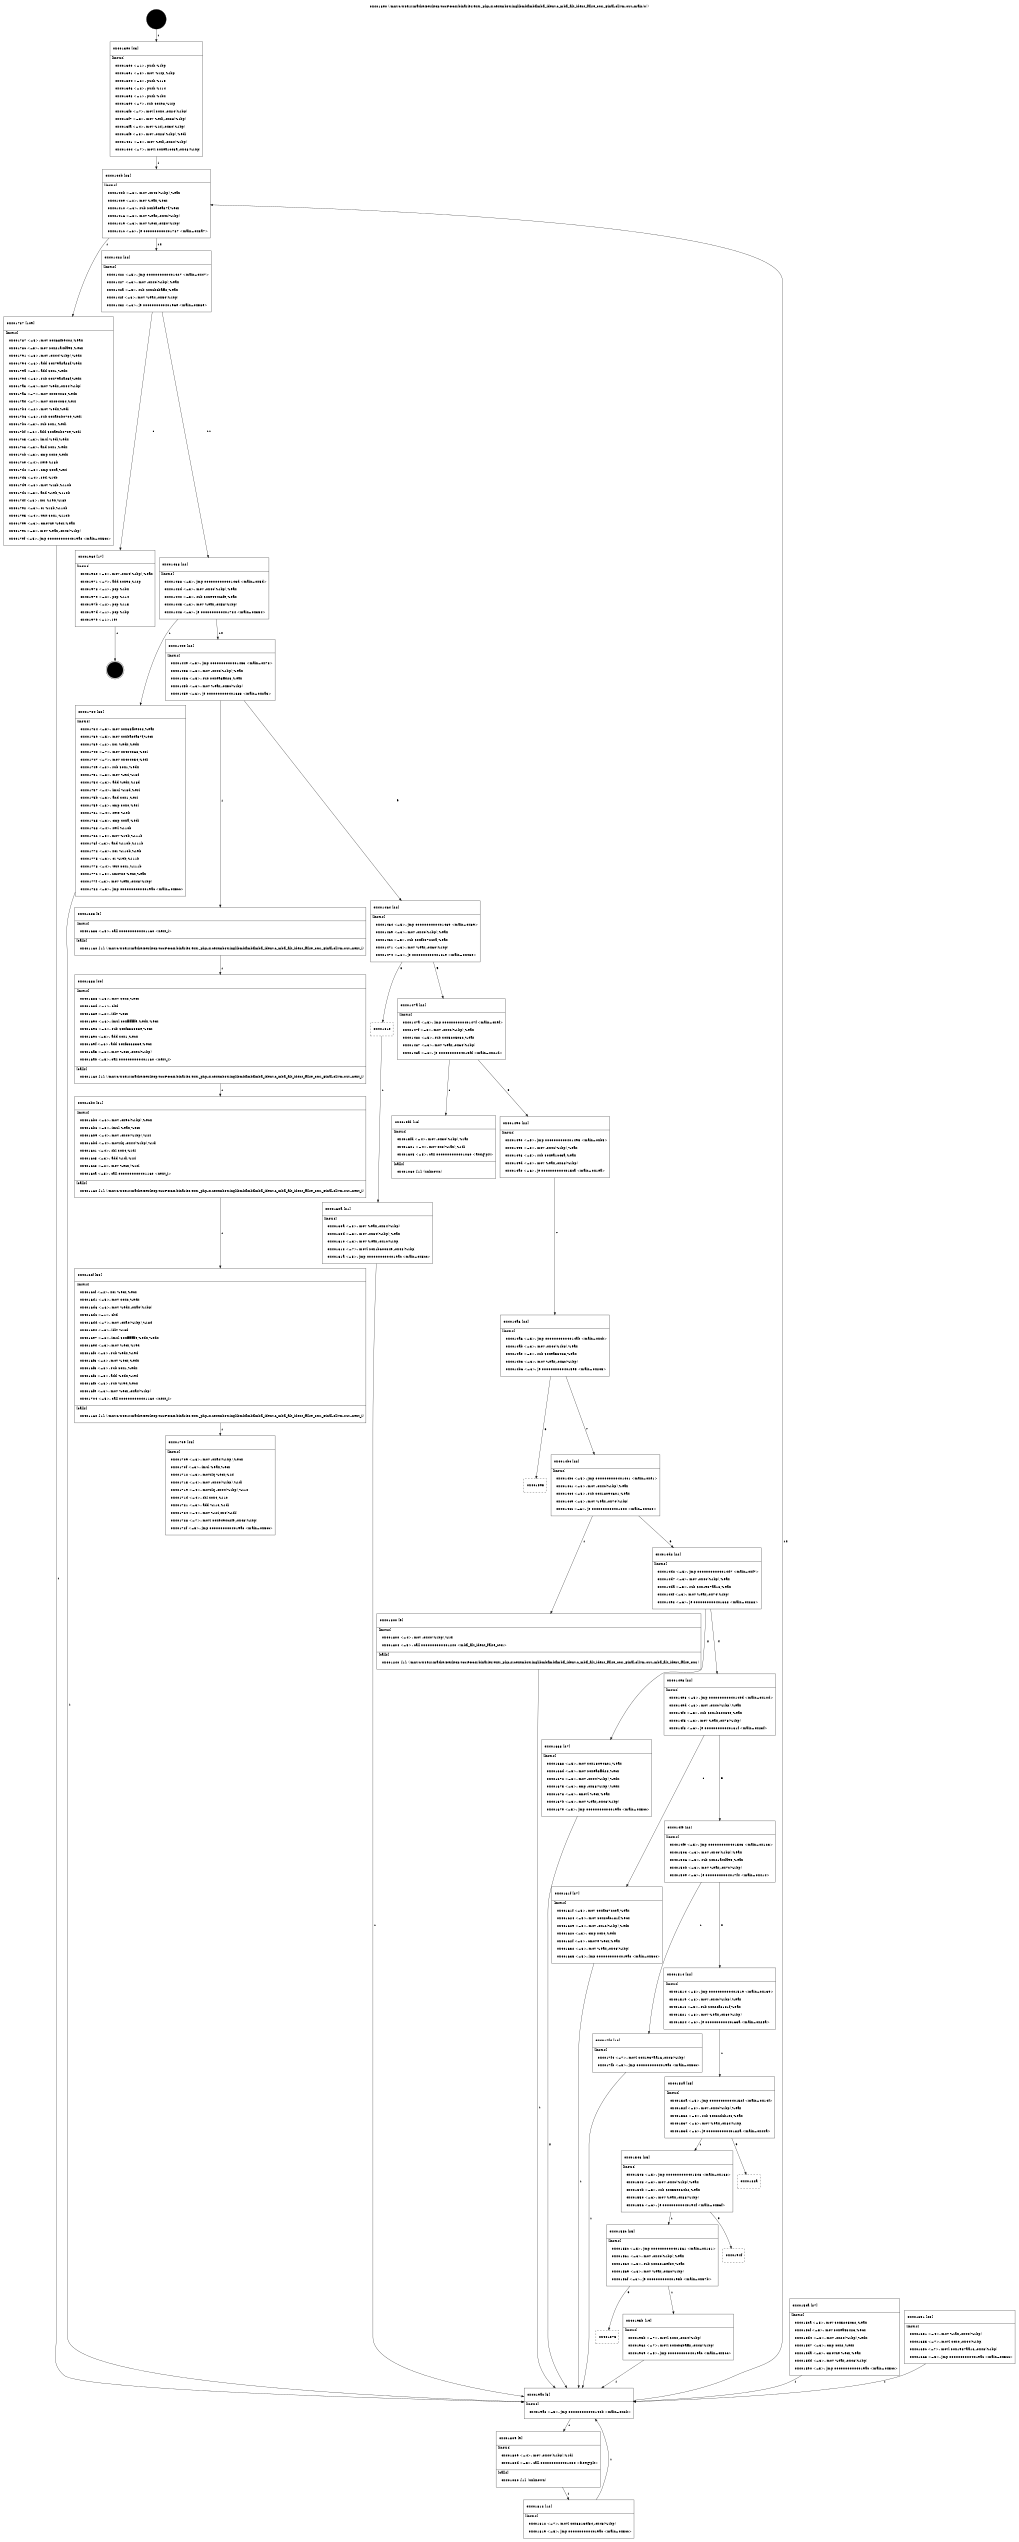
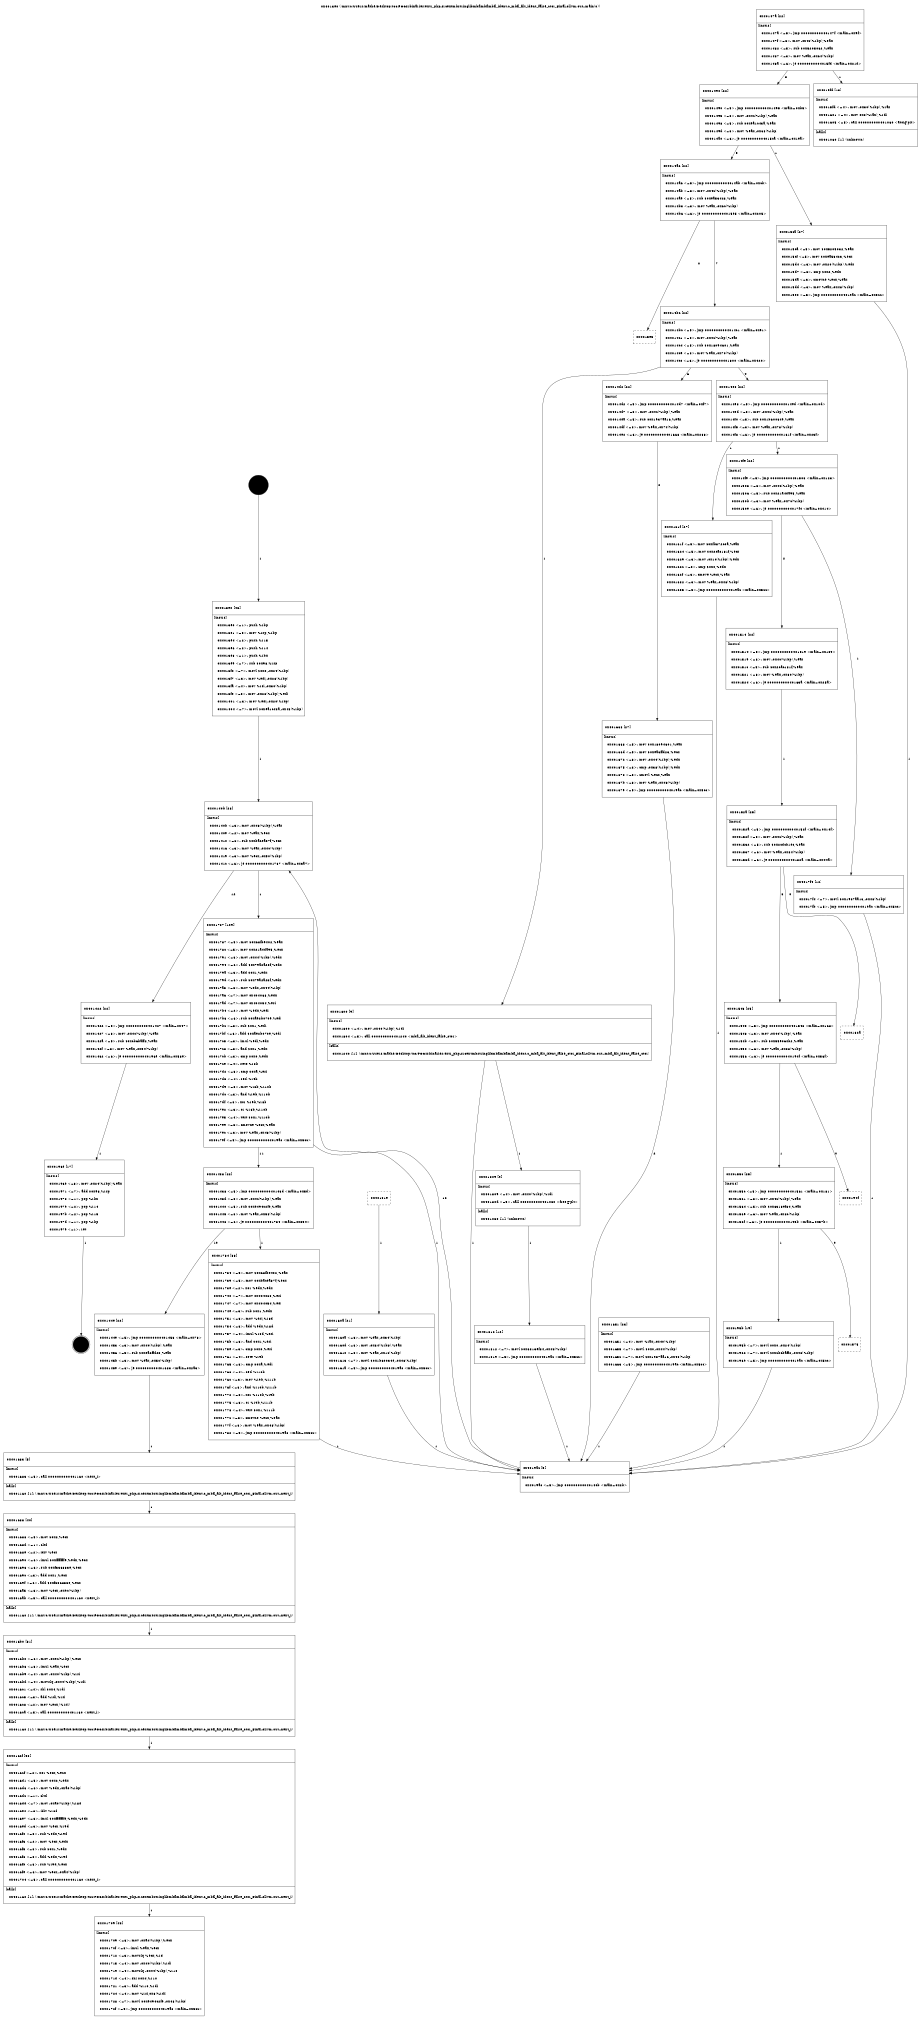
edge "0x401490 [22]" -> "0x4015ca [27]": added, label "1"
edge "0x401422 [22]" -> "0x401438 [22]": now "0x401787 [109]" -> "0x401438 [22]"
node "0x401464 [22]": removed
edge "0x401490 [22]" -> "0x4014a6 [22]": label " 7" -> " 5"
edge "0x4014d2 [22]" -> "0x4014e8 [22]": now "0x4014bc [22]" -> "0x4014e8 [22]"
edge "0x4014e8 [22]" -> "0x4014fe [22]": label " 3" -> " 1"
edge "0x40152a [25]" -> "0x401543 [25]": label " 1" -> " 3"
edge "0x4019ac [5]" -> "0x401809 [9]": now "0x401800 [9]" -> "0x401809 [9]"
